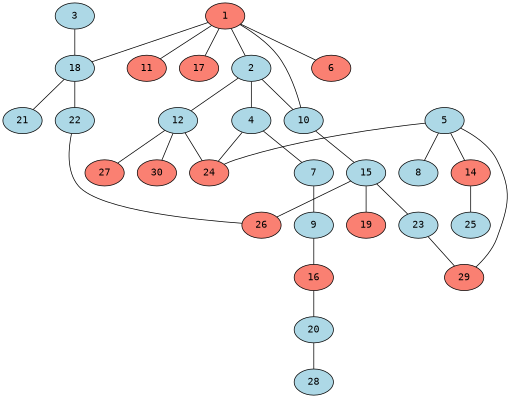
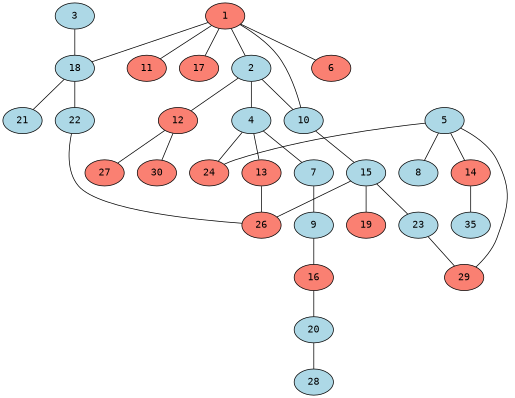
node "12": fillcolor lightblue -> salmon
edge "12" -- "24": removed
node "13": added
node "25": label "25" -> "35"
